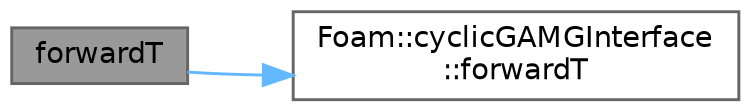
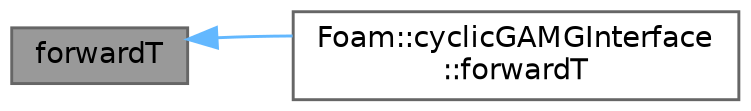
edge "forwardT" -> "Foam::cyclicGAMGInterface ::forwardT": reversed
